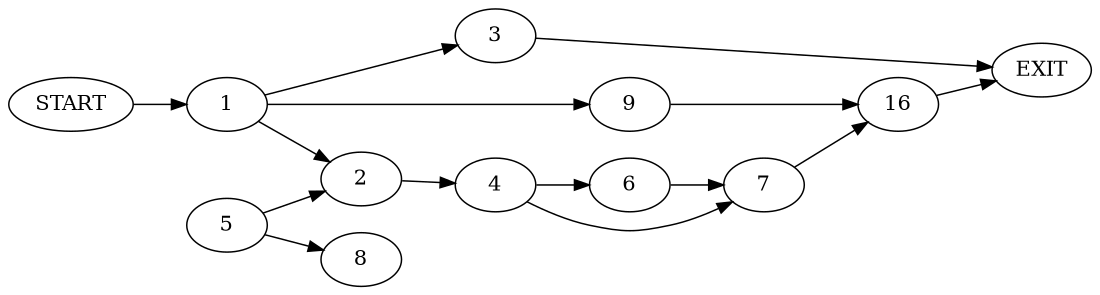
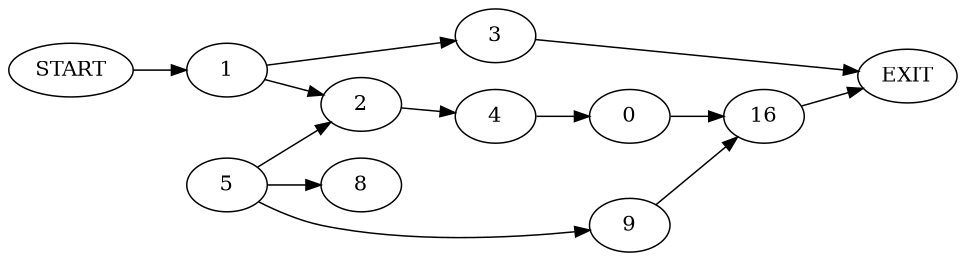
edge "1" -> "9": now "5" -> "9"
node "6": removed
node "7": label "7" -> "0"
